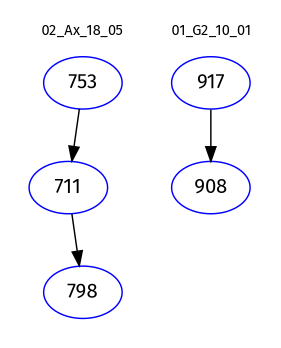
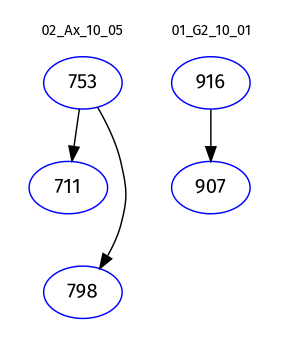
cluster "02_Ax_18_05": label "02_Ax_18_05" -> "02_Ax_10_05"
node "917": label "917" -> "916"
node "908": label "908" -> "907"
edge "711" -> "798": now "753" -> "798"
